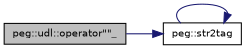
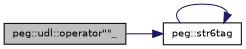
node "peg::str2tag": label "peg::str2tag" -> "peg::str6tag"
